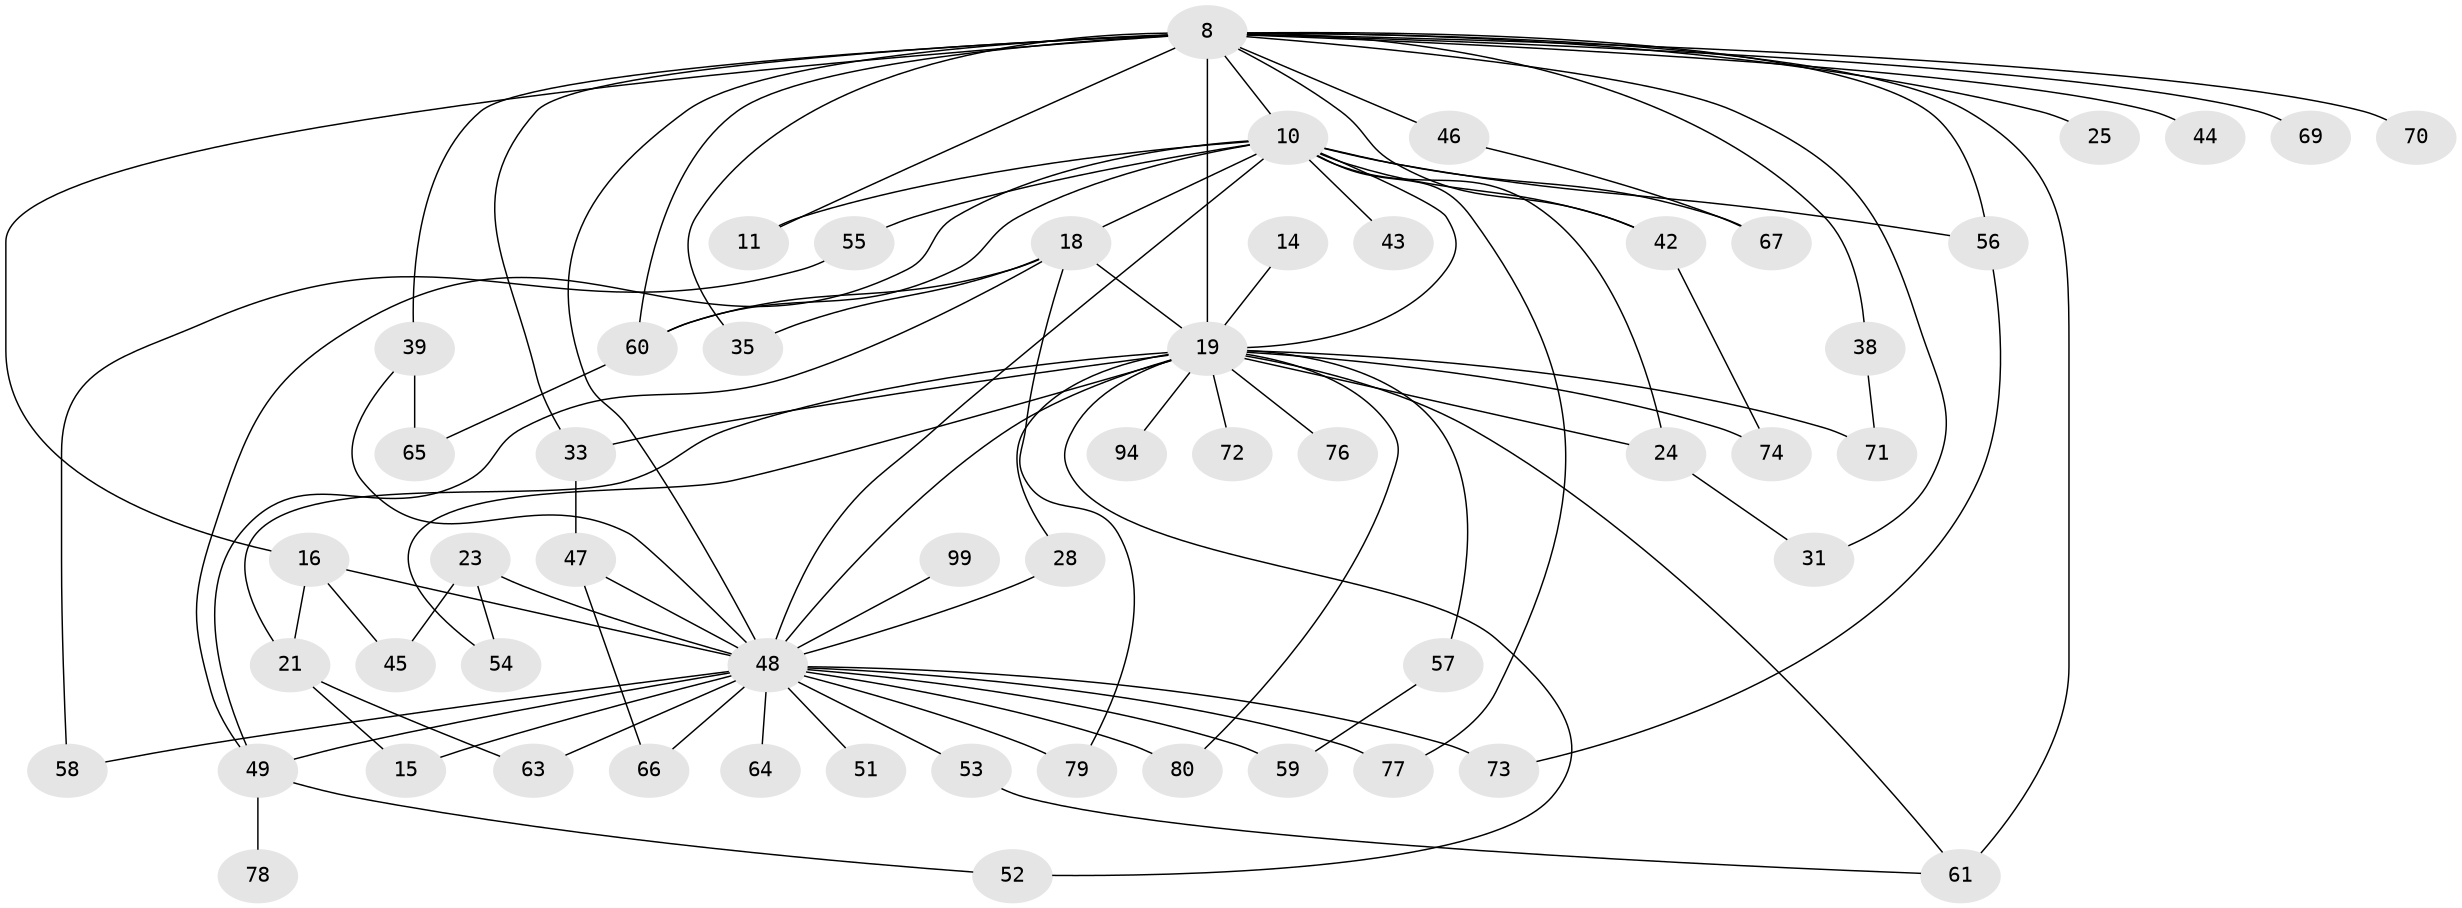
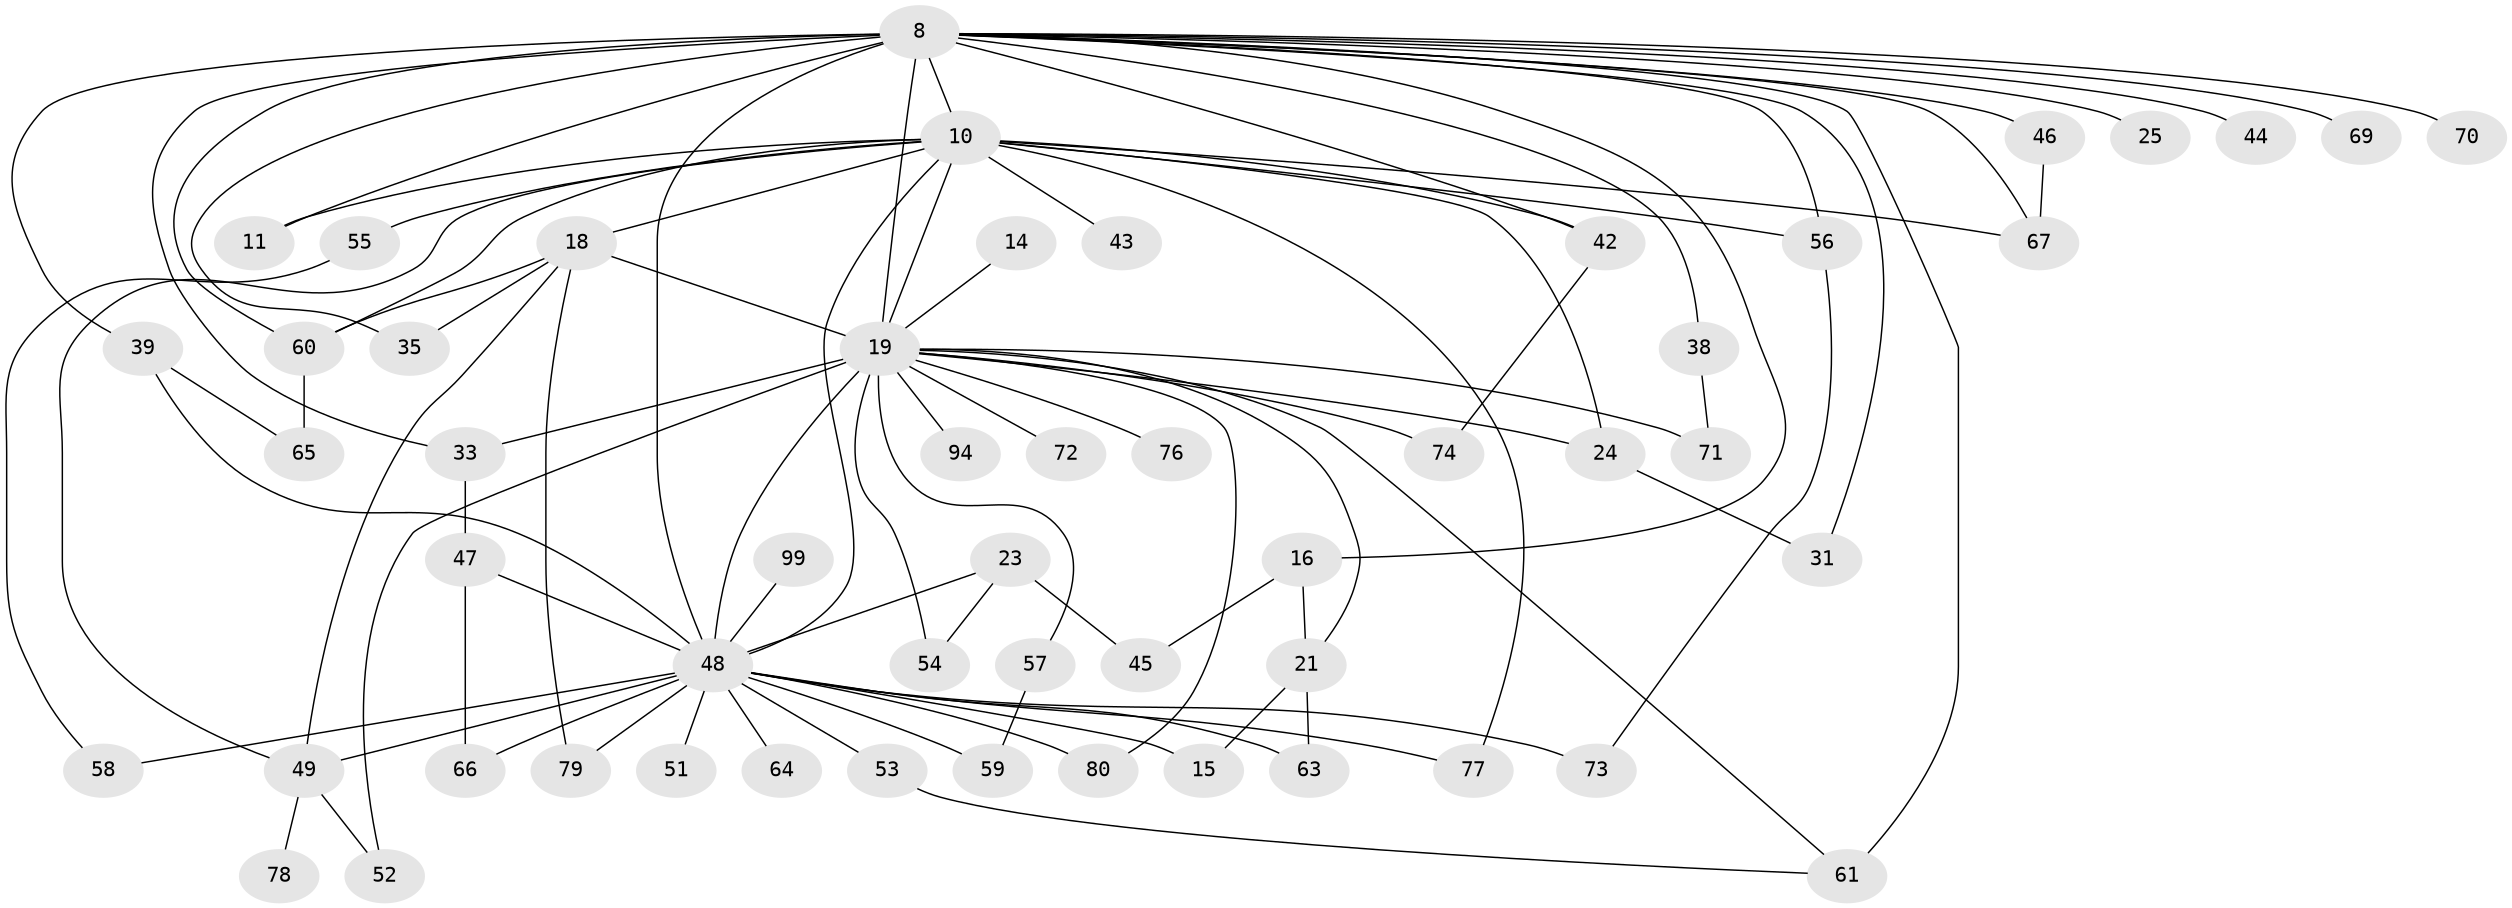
edge "8" -- "67": added
node "28": removed
edge "16" -- "48": removed
